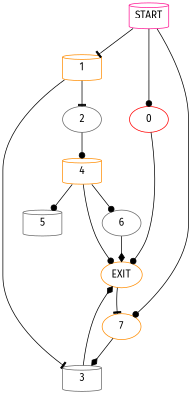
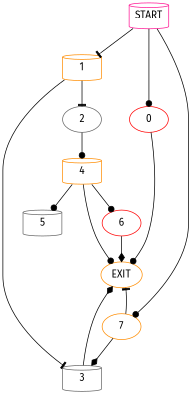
node "6": color gray40 -> red
edge "EXIT" -> "7": reversed
